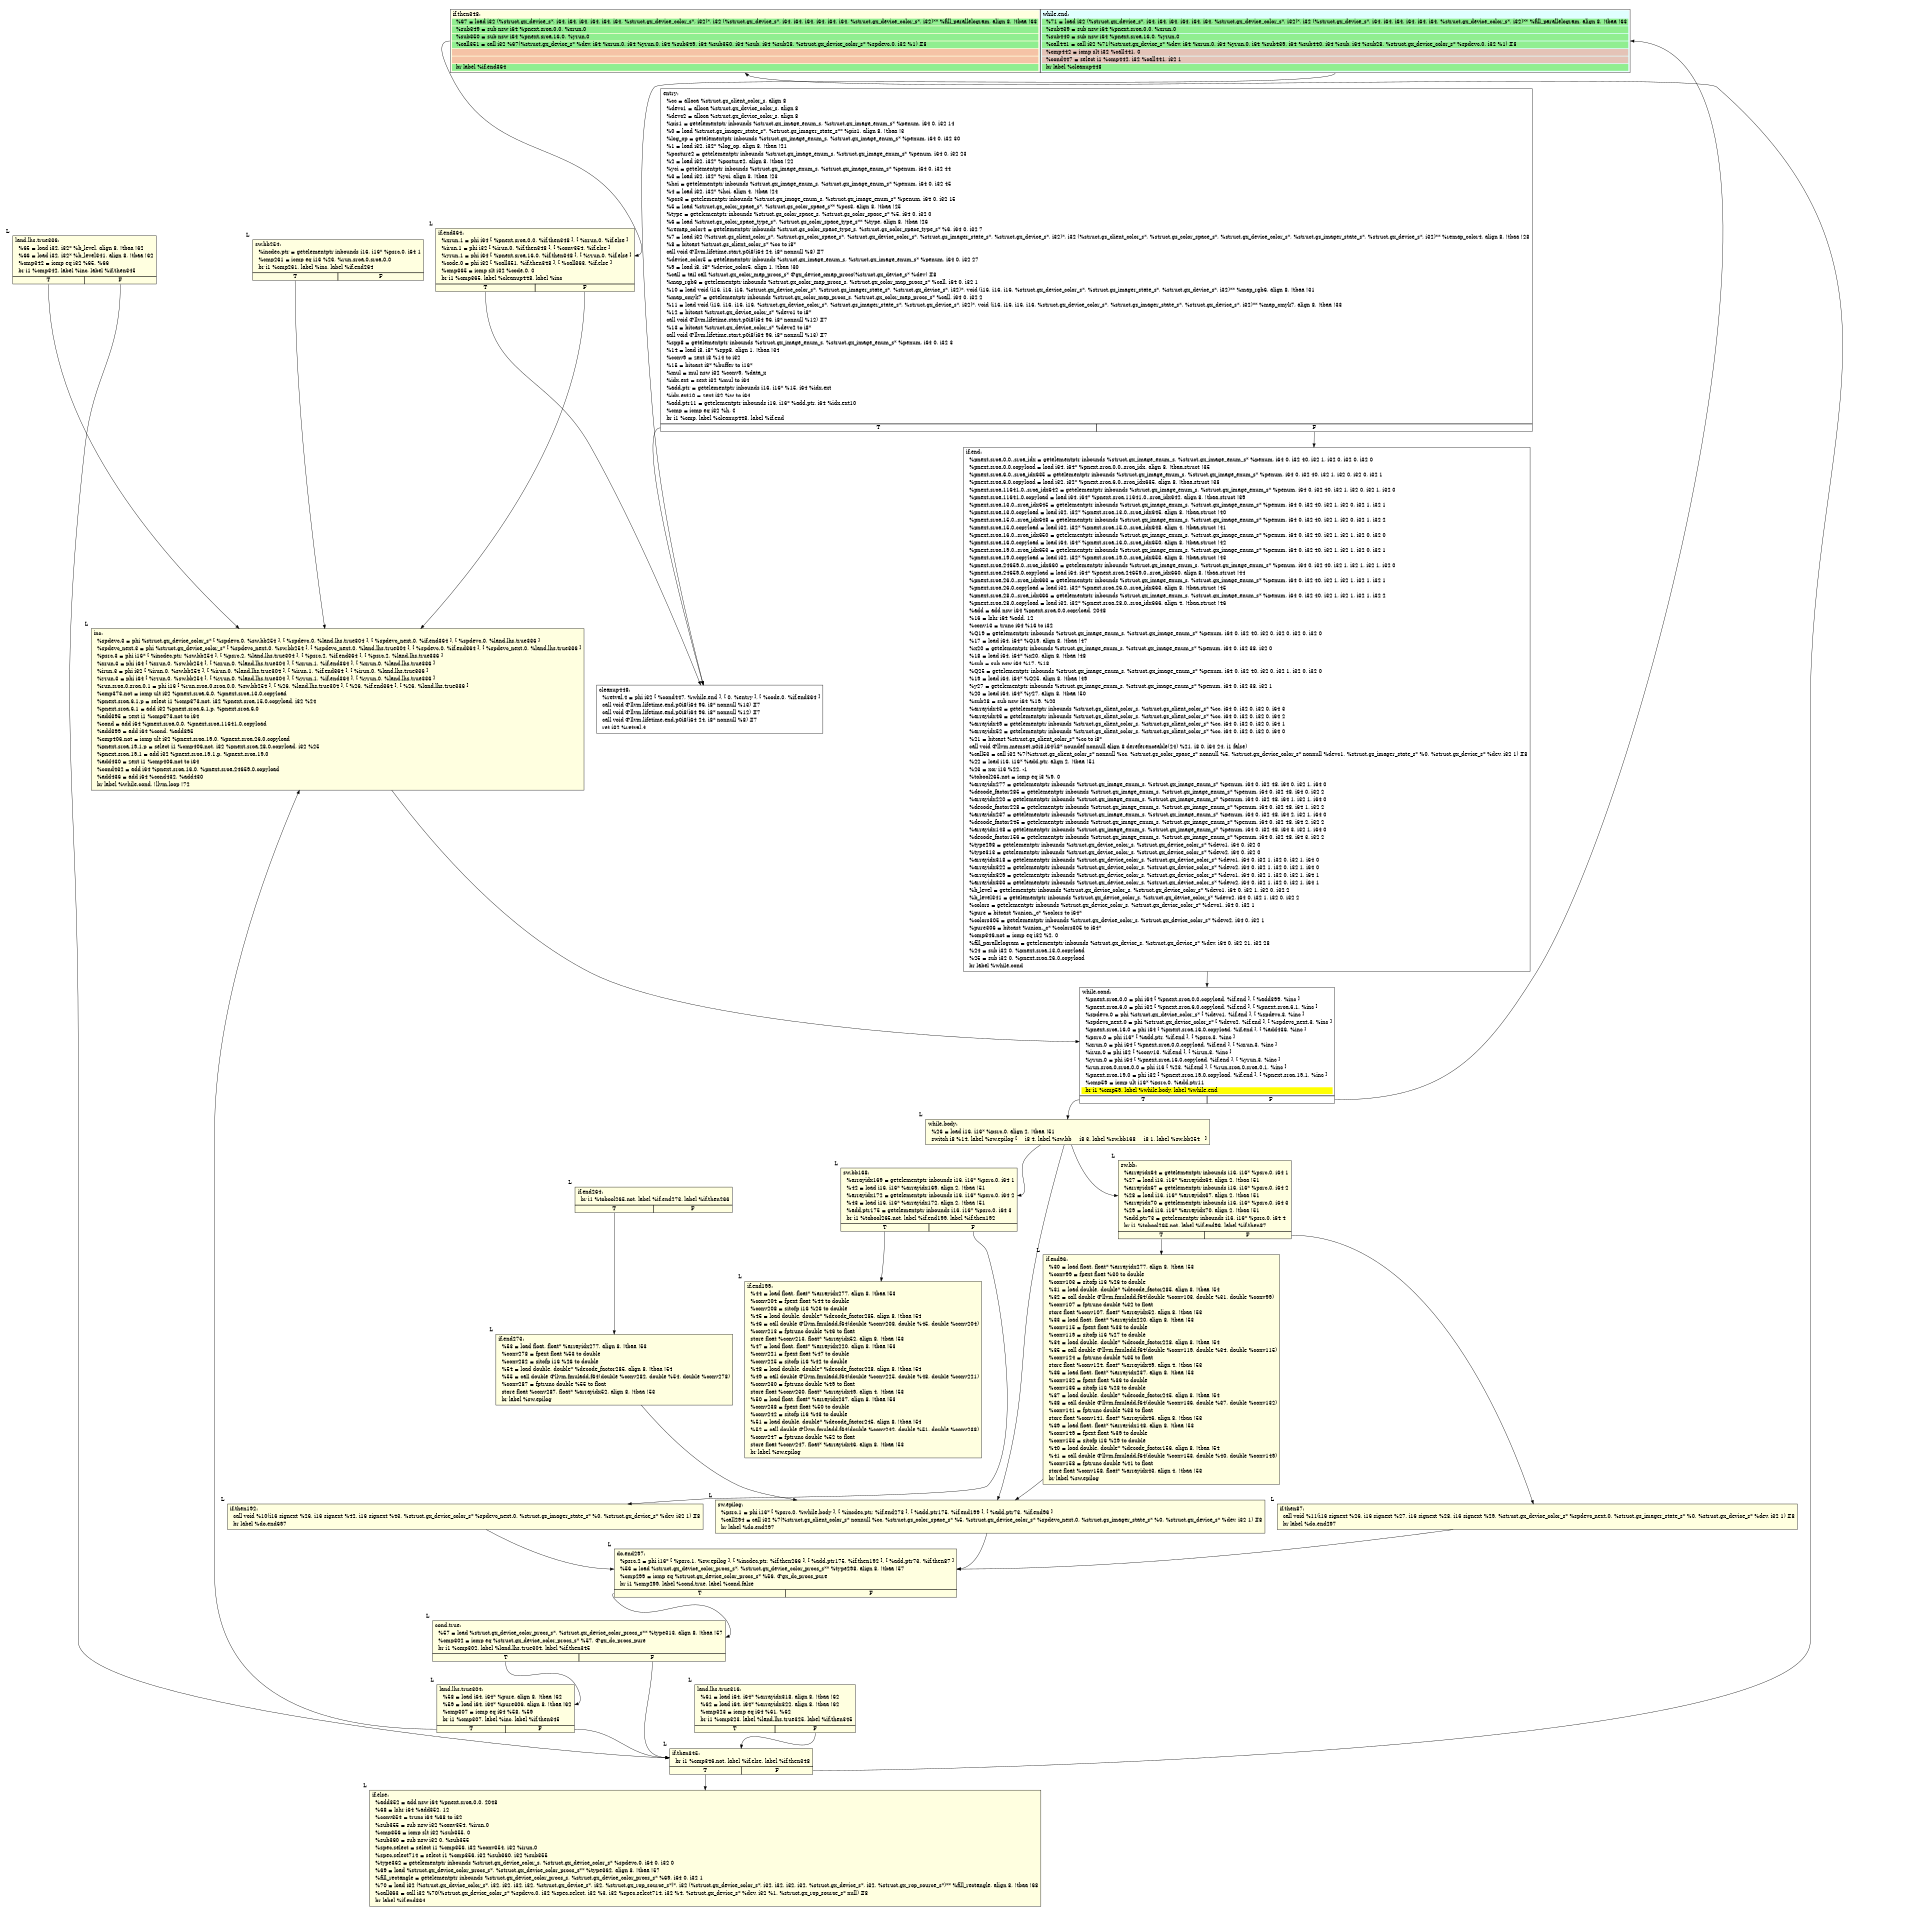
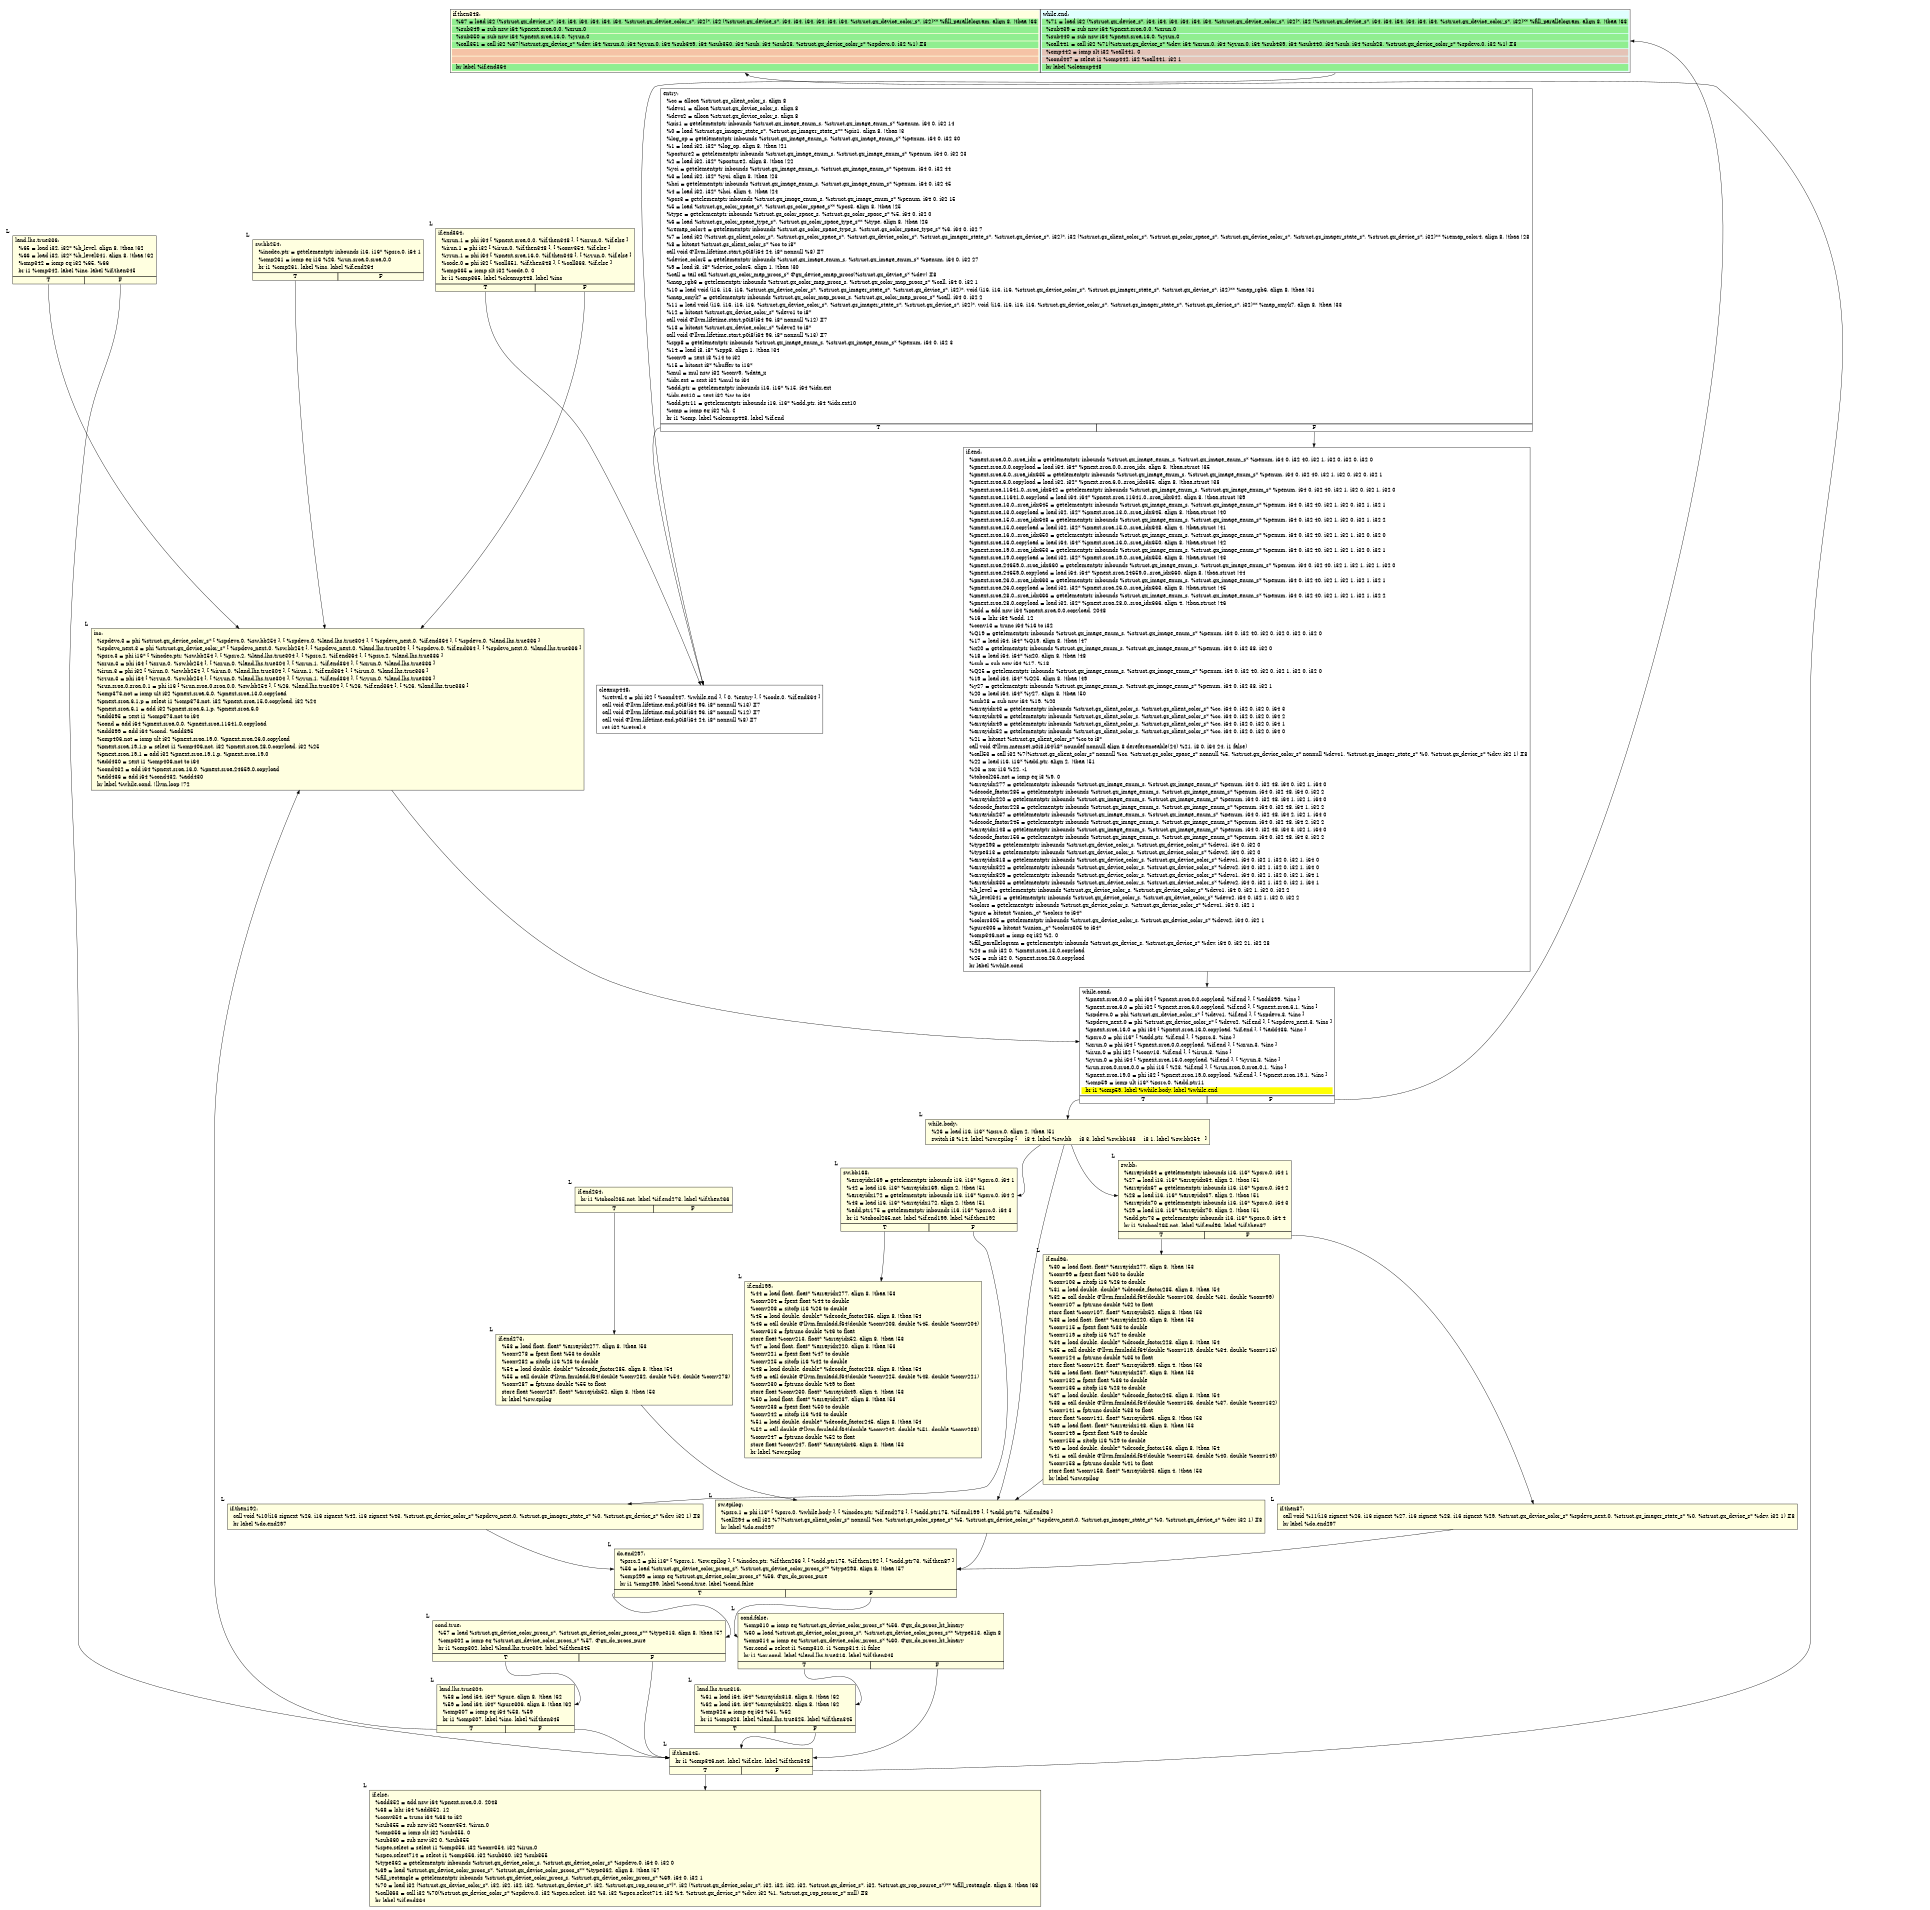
edge "if.then348:" -> "if.end364:": removed
node "if.end199:": text "%conv213 = fptrunc double %46 to float" -> "%conv613 = fptrunc double %46 to float"
node "if.then192:": text "br label %do.end697" -> "br label %do.end297"
node "cond.false:": added
